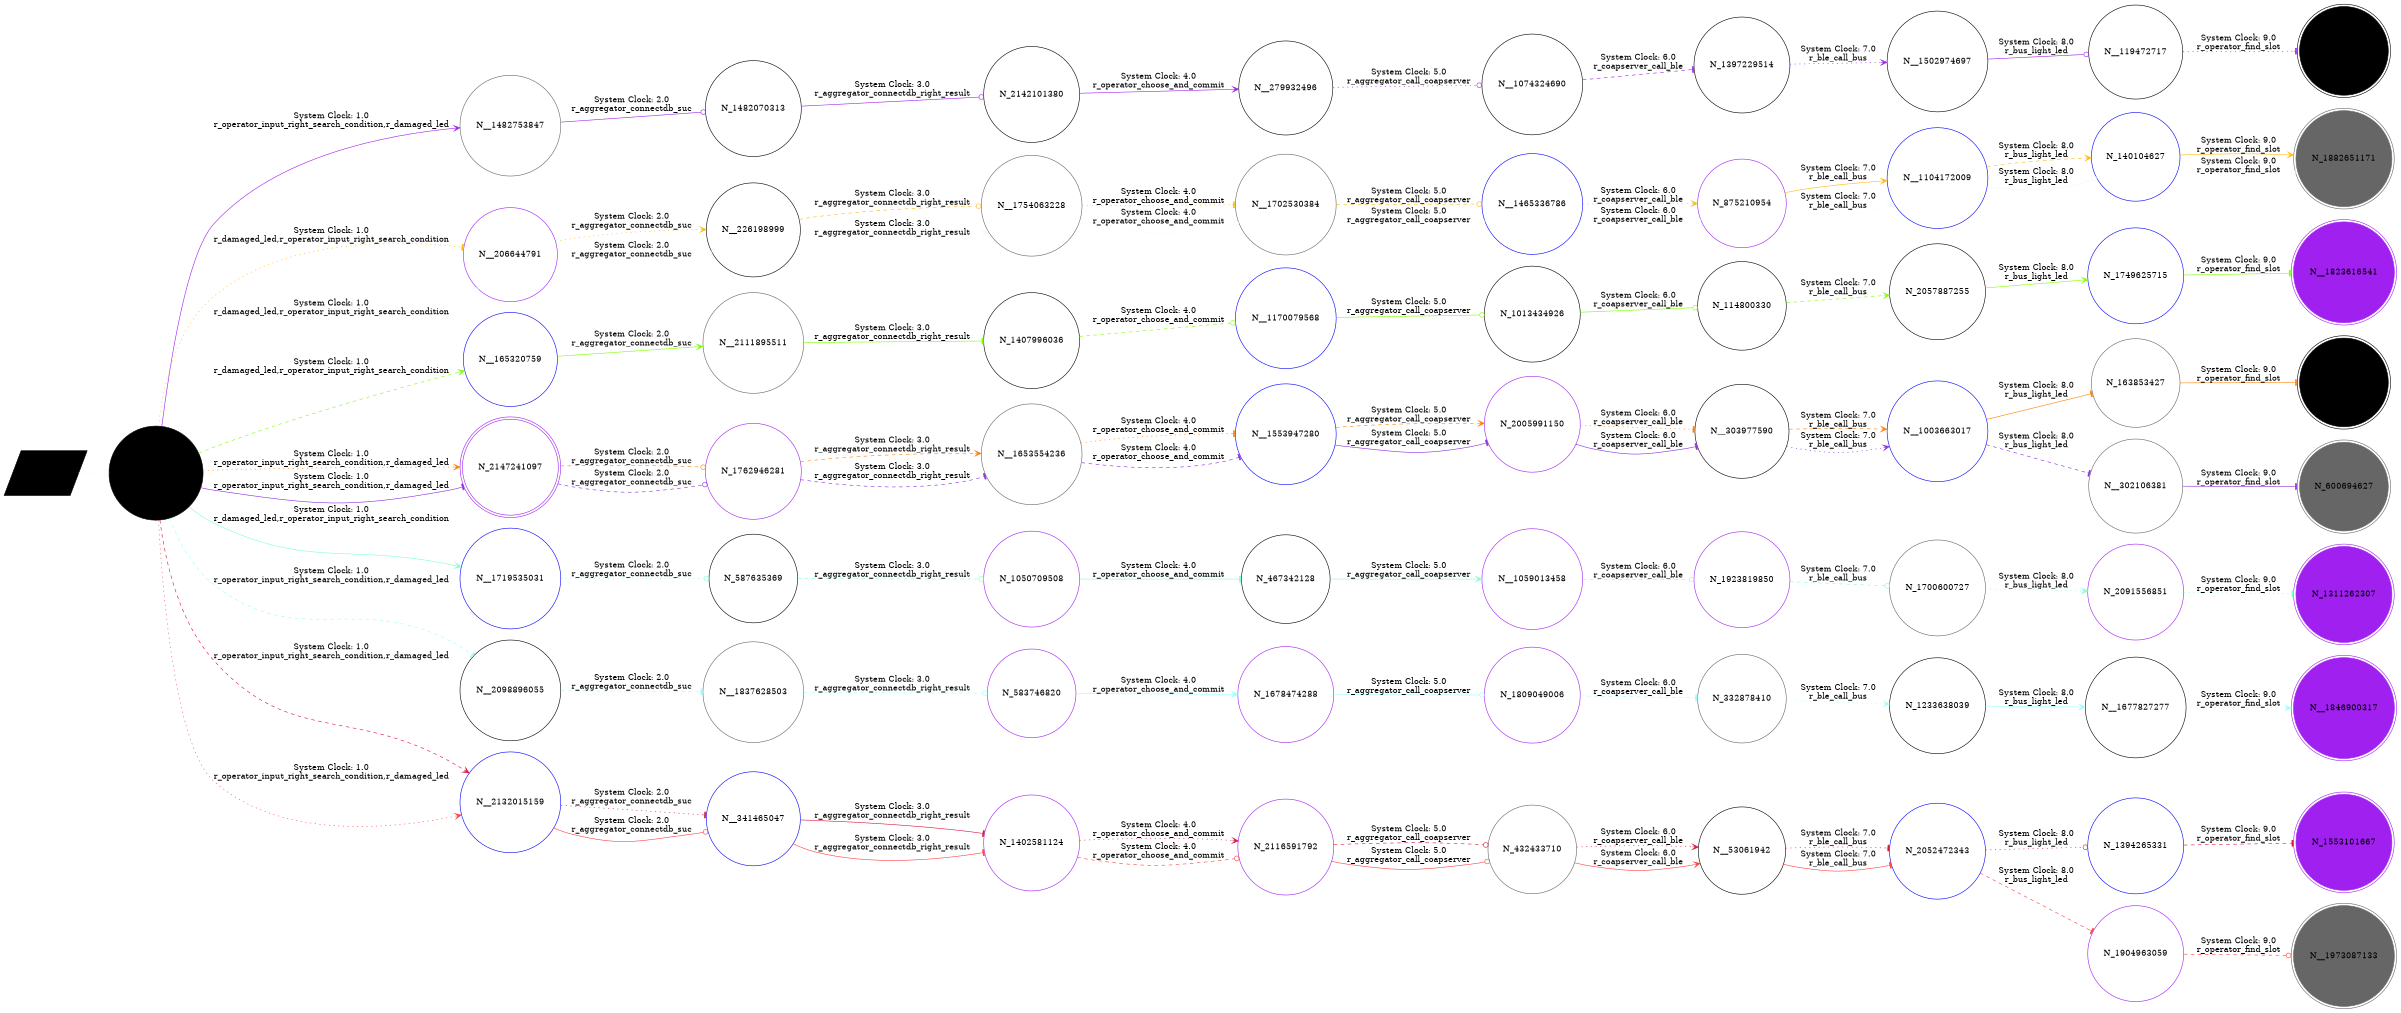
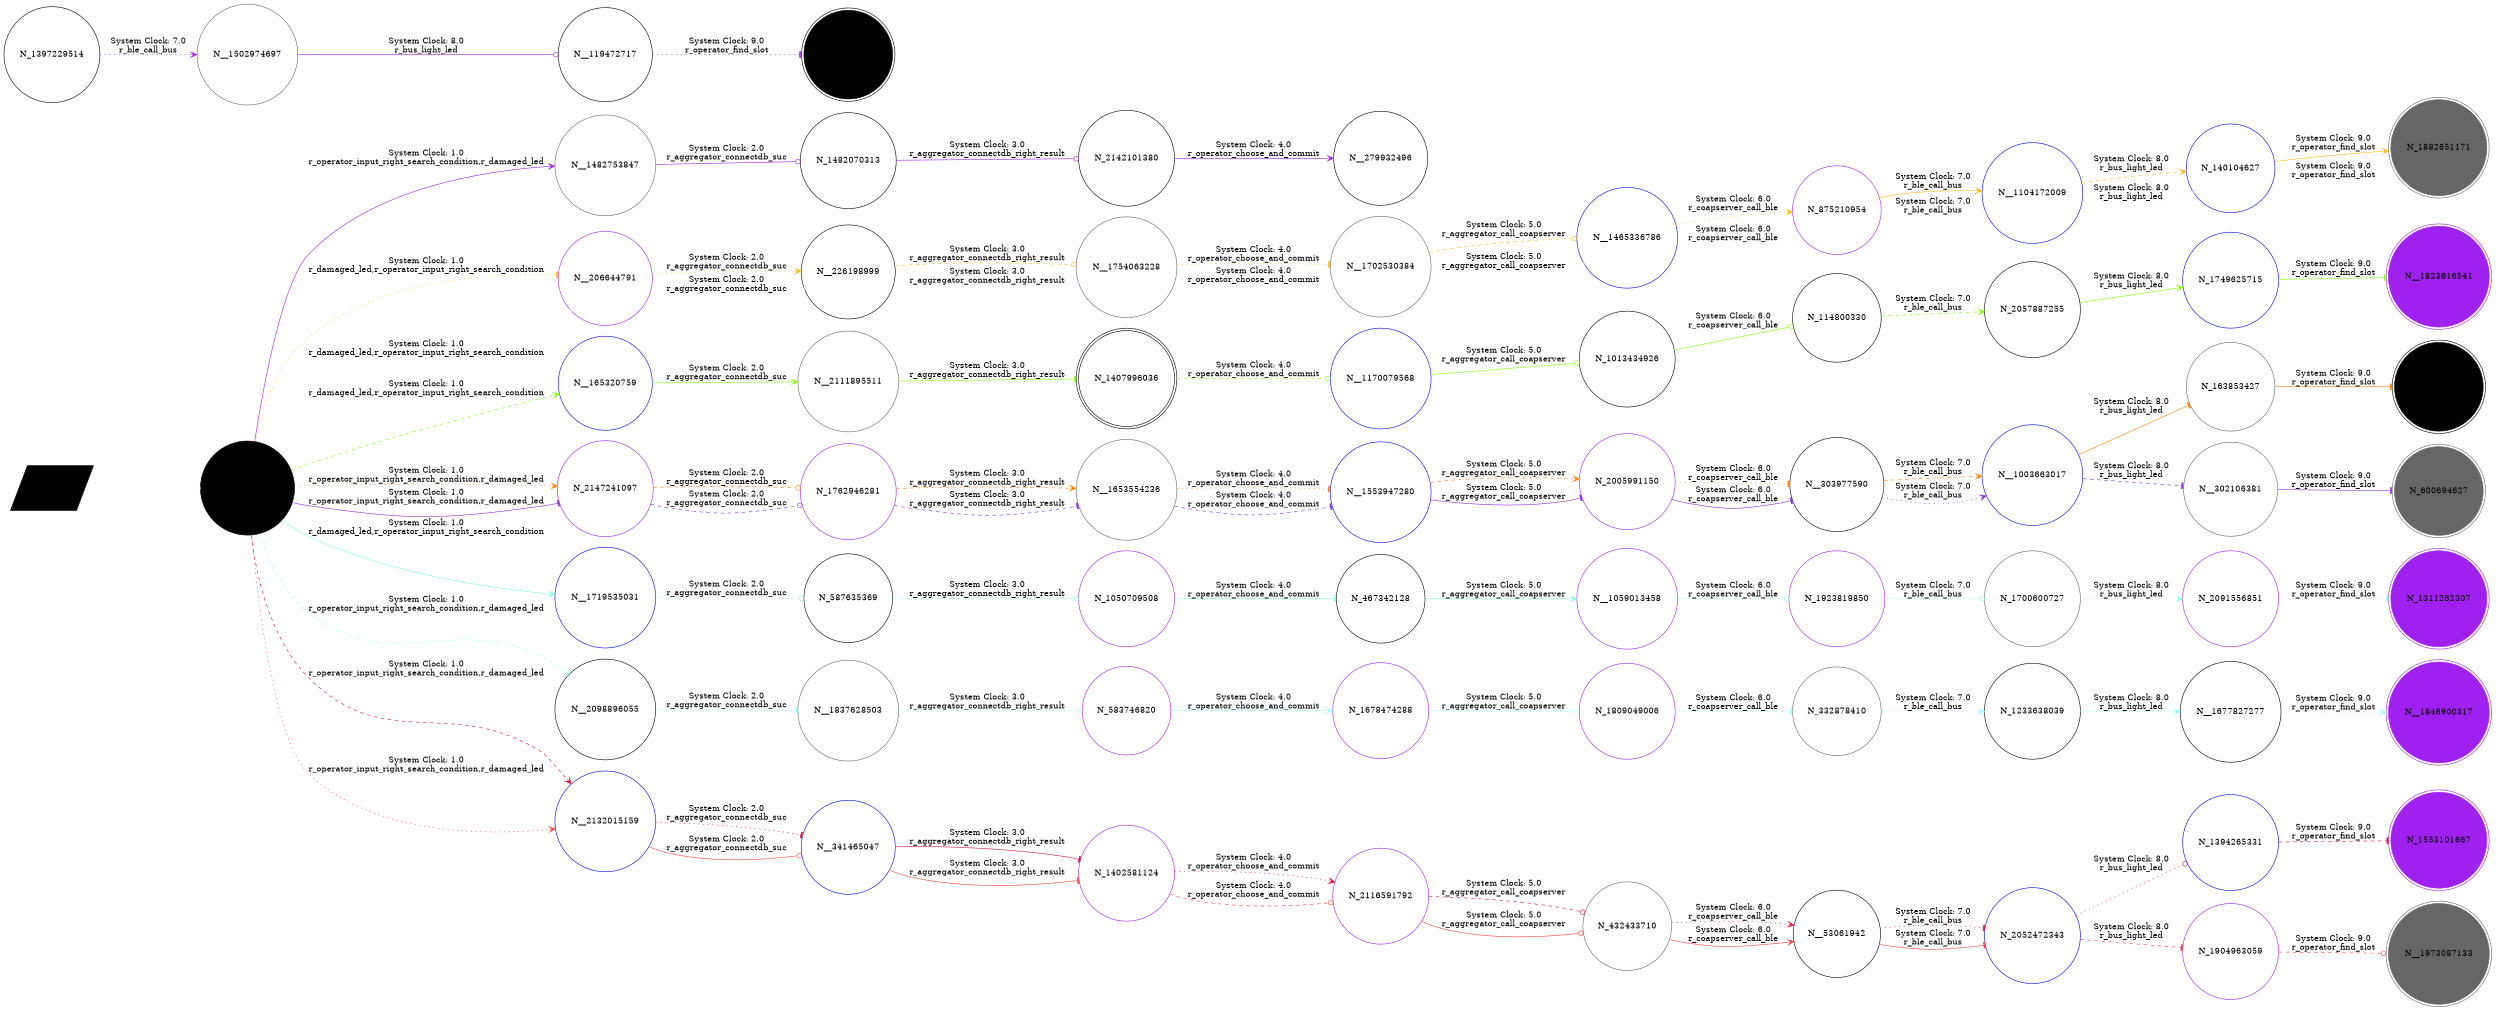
node "N__1502974697": color black -> gray40
node "N__1074324690": removed
node "N_1407996036": shape circle -> doublecircle
node "N_2147241097": shape doublecircle -> circle
edge "N_1233638039" -> "N__1677827277": style solid -> dashed
